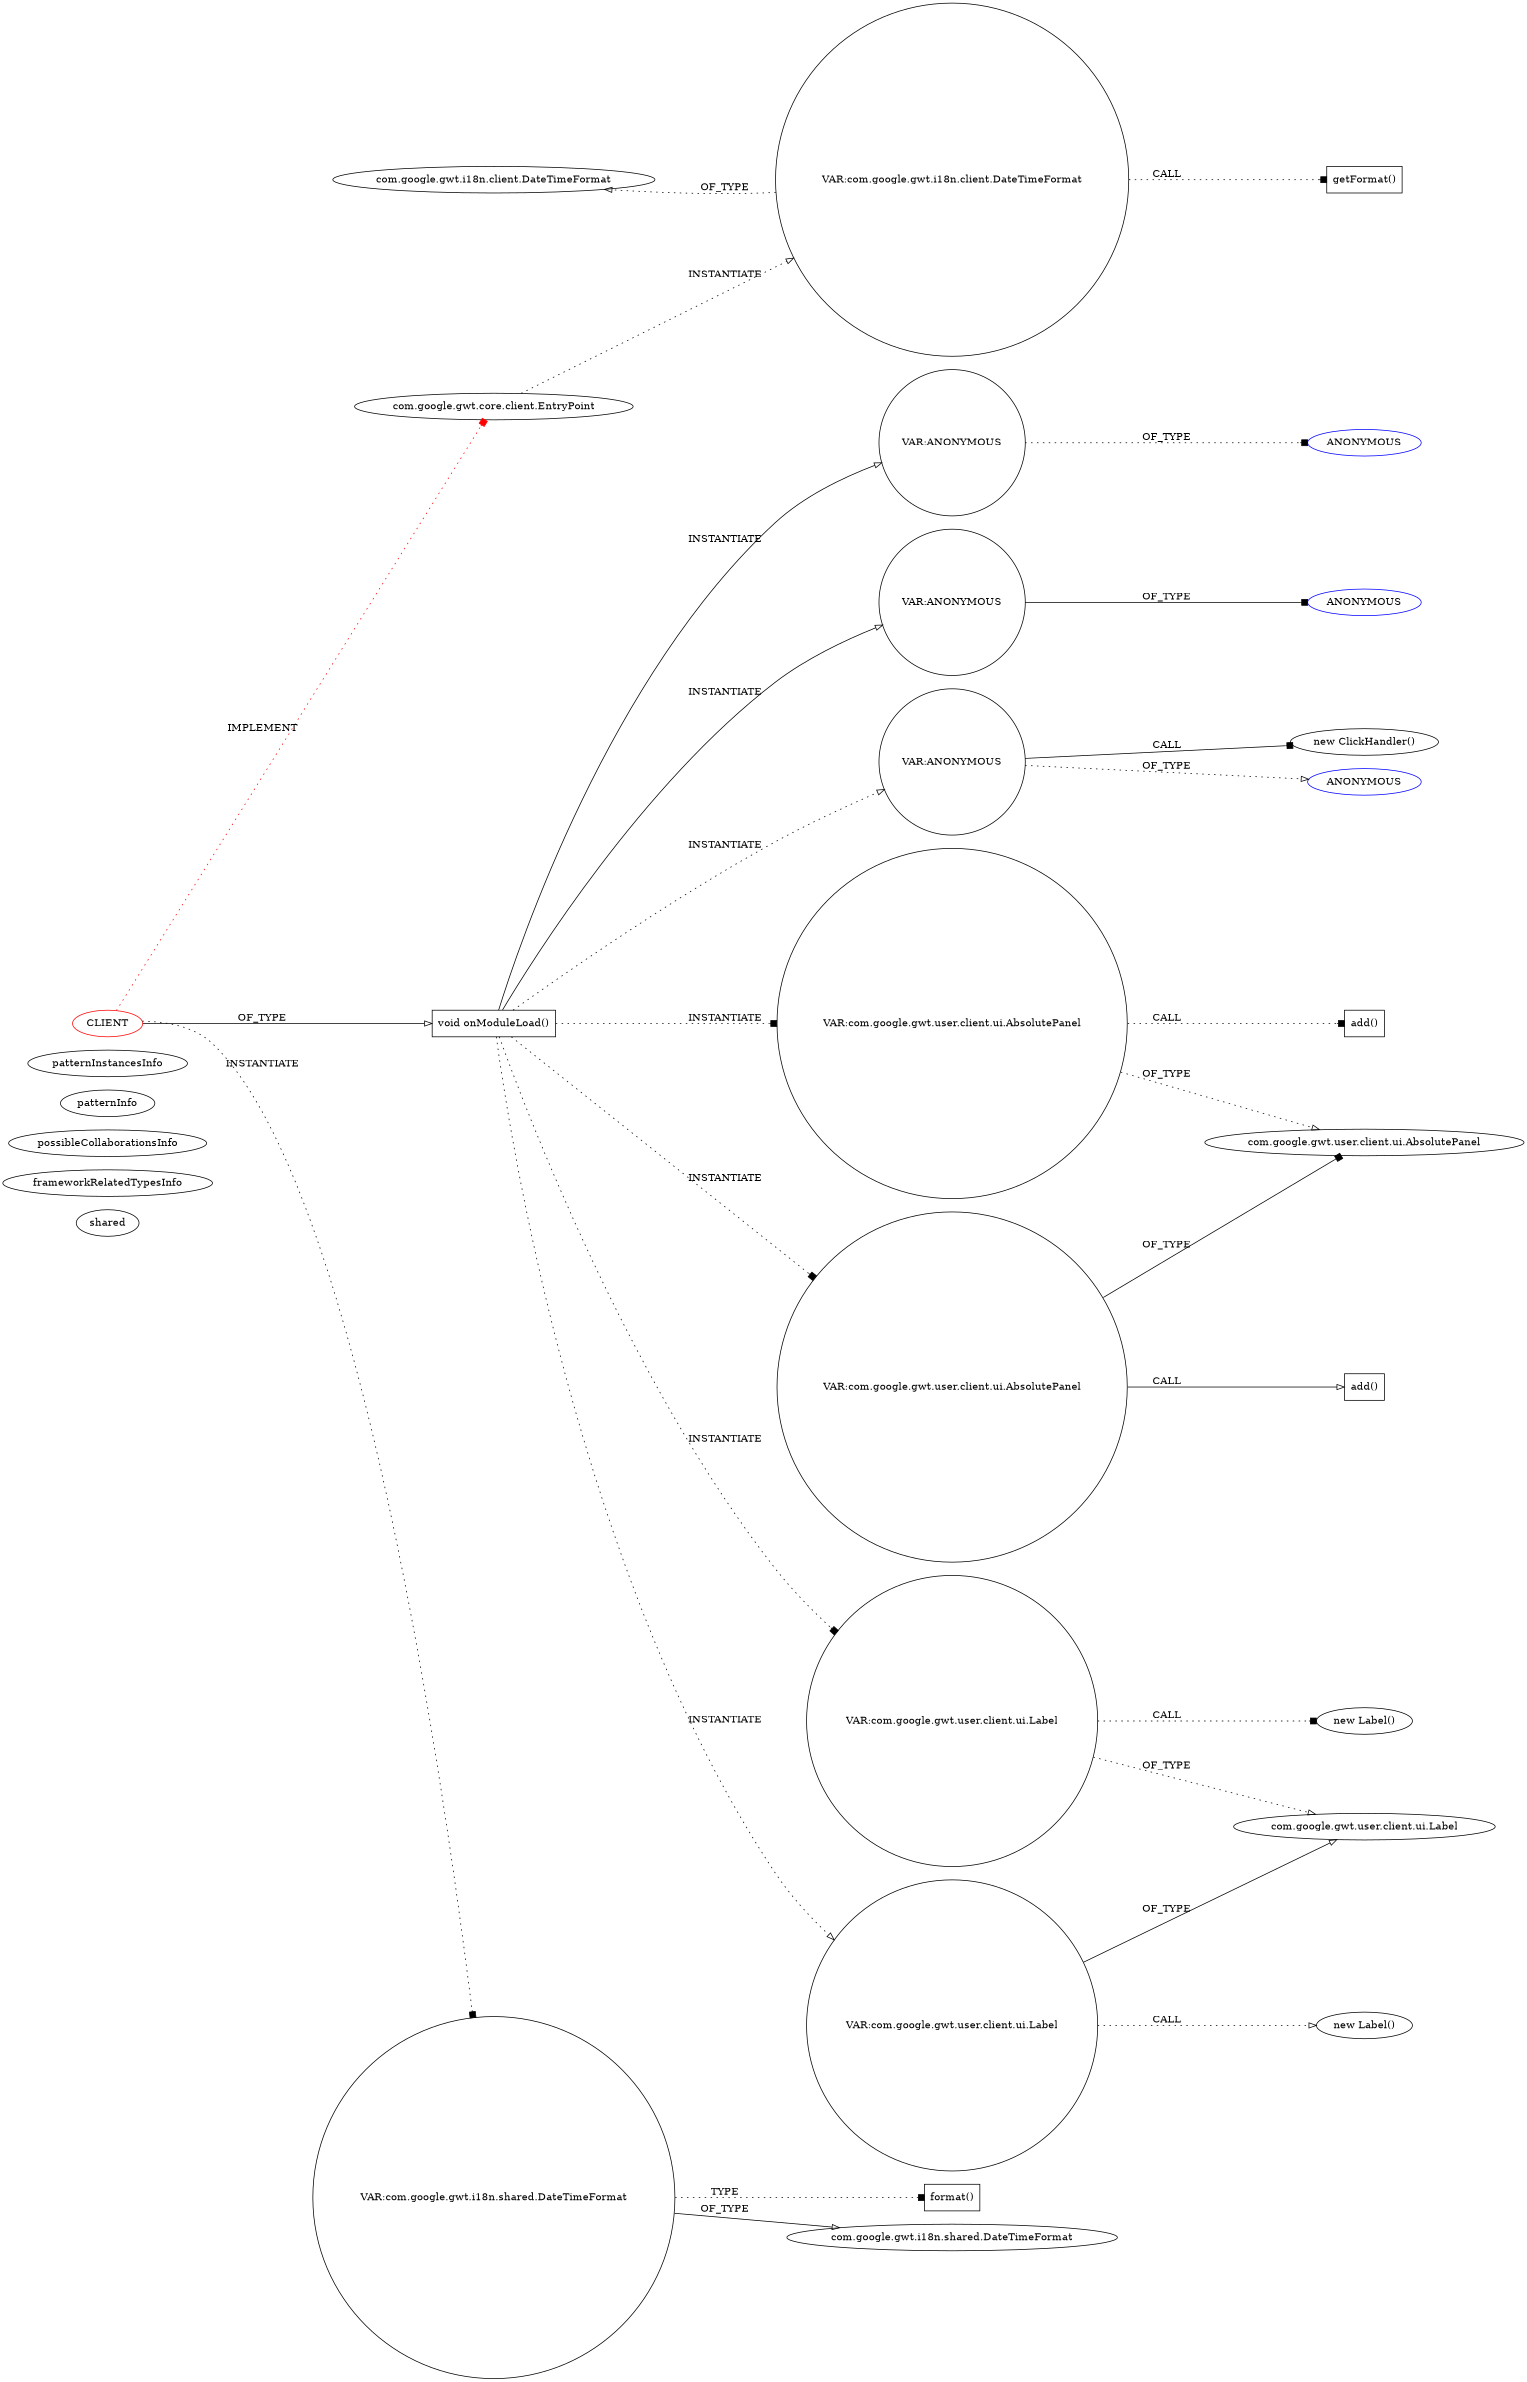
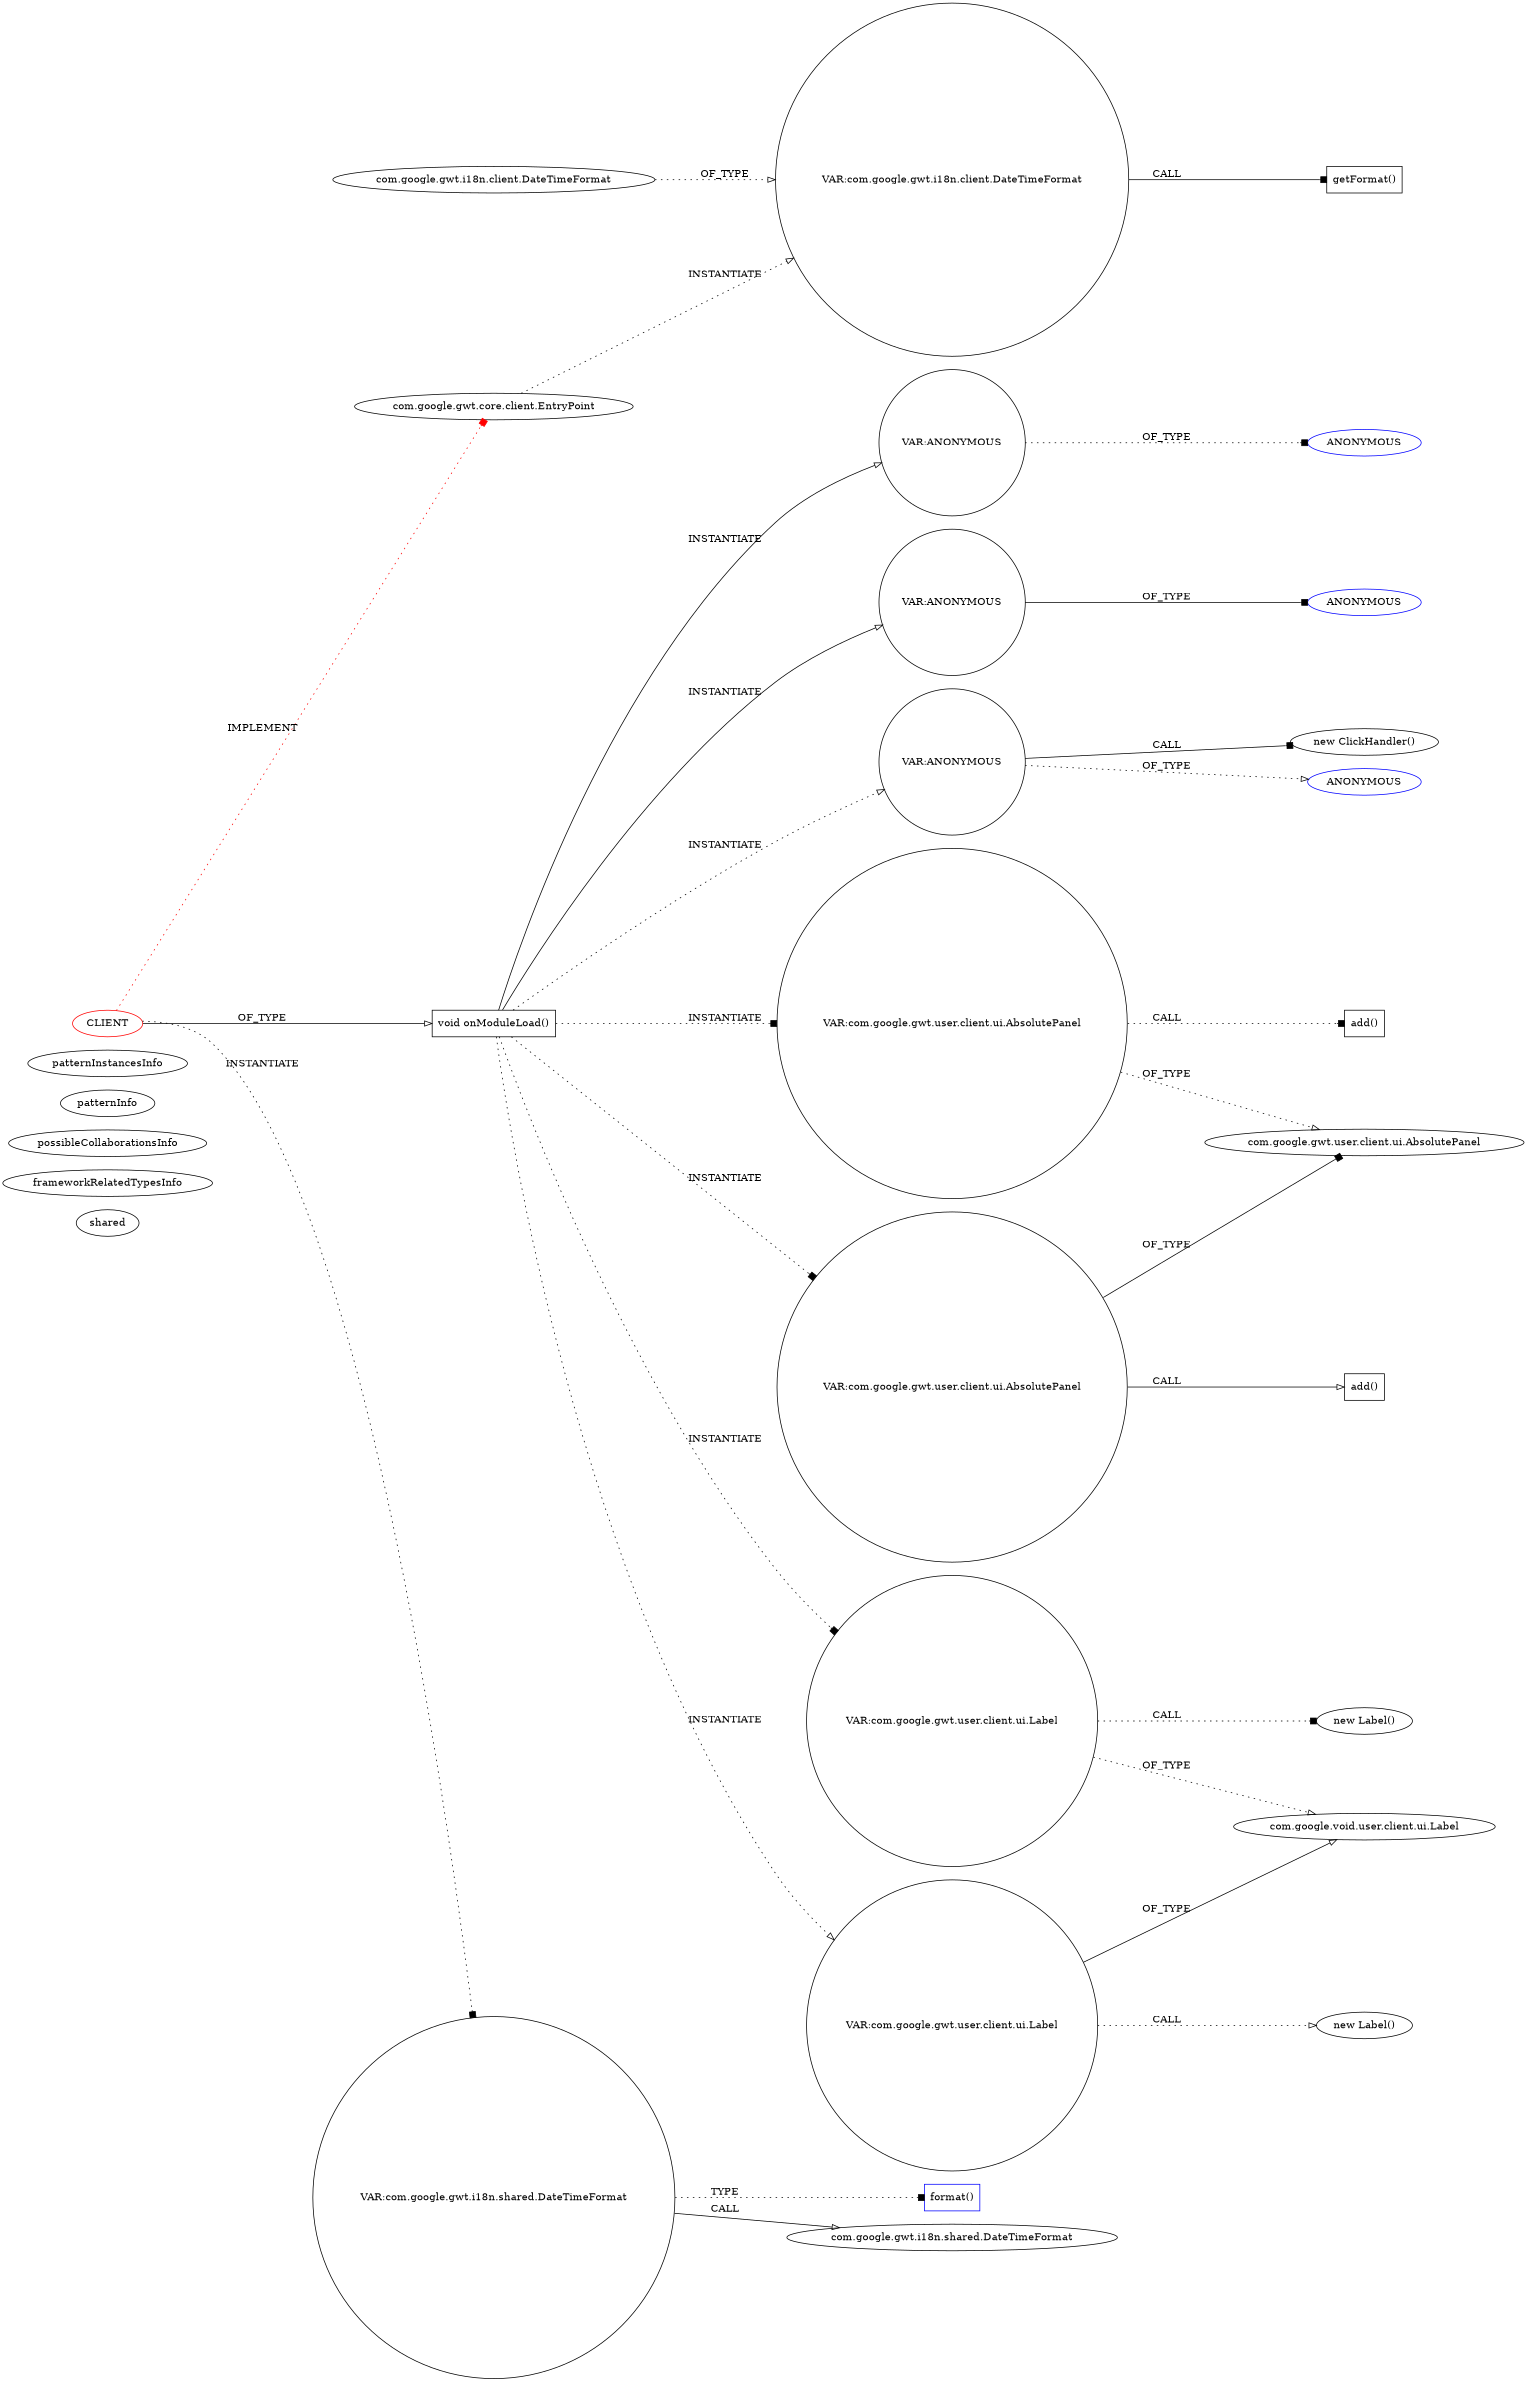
edge "VAR:com.google.gwt.i18n.client.DateTimeFormat" -> "getFormat()": style dotted -> solid
edge "VAR:com.google.gwt.i18n.client.DateTimeFormat" -> "com.google.gwt.i18n.client.DateTimeFormat": reversed
node "com.google.gwt.user.client.ui.Label": label "com.google.gwt.user.client.ui.Label" -> "com.google.void.user.client.ui.Label"
node "format()": color black -> blue
edge "VAR:com.google.gwt.i18n.shared.DateTimeFormat" -> "com.google.gwt.i18n.shared.DateTimeFormat": label "OF_TYPE" -> "CALL"
